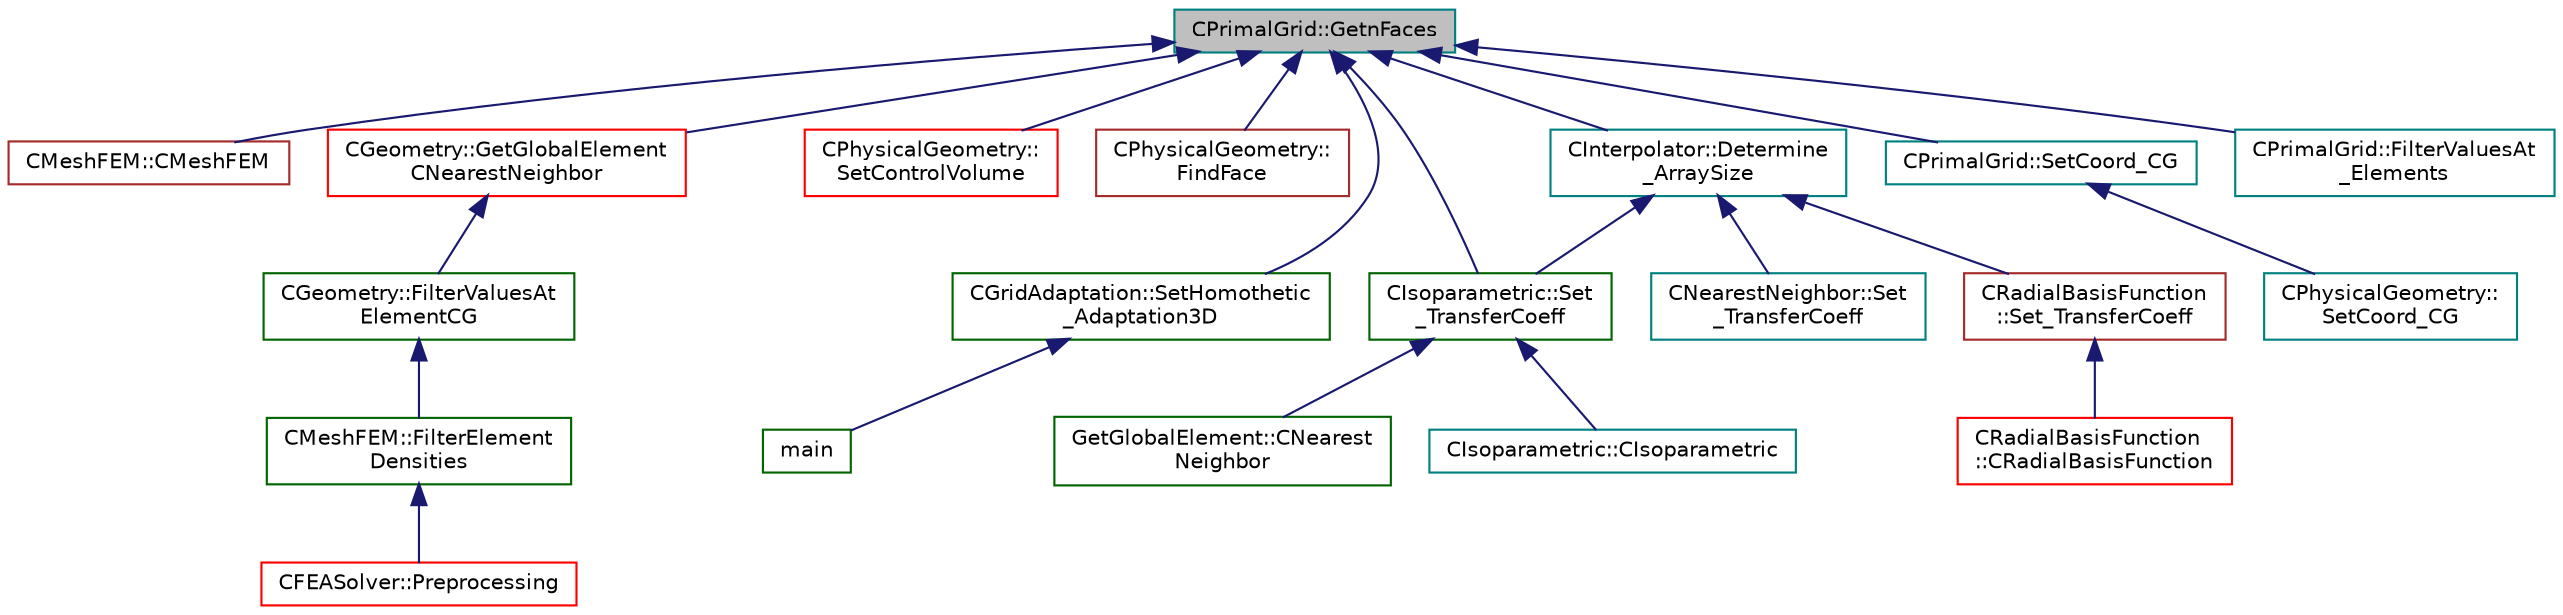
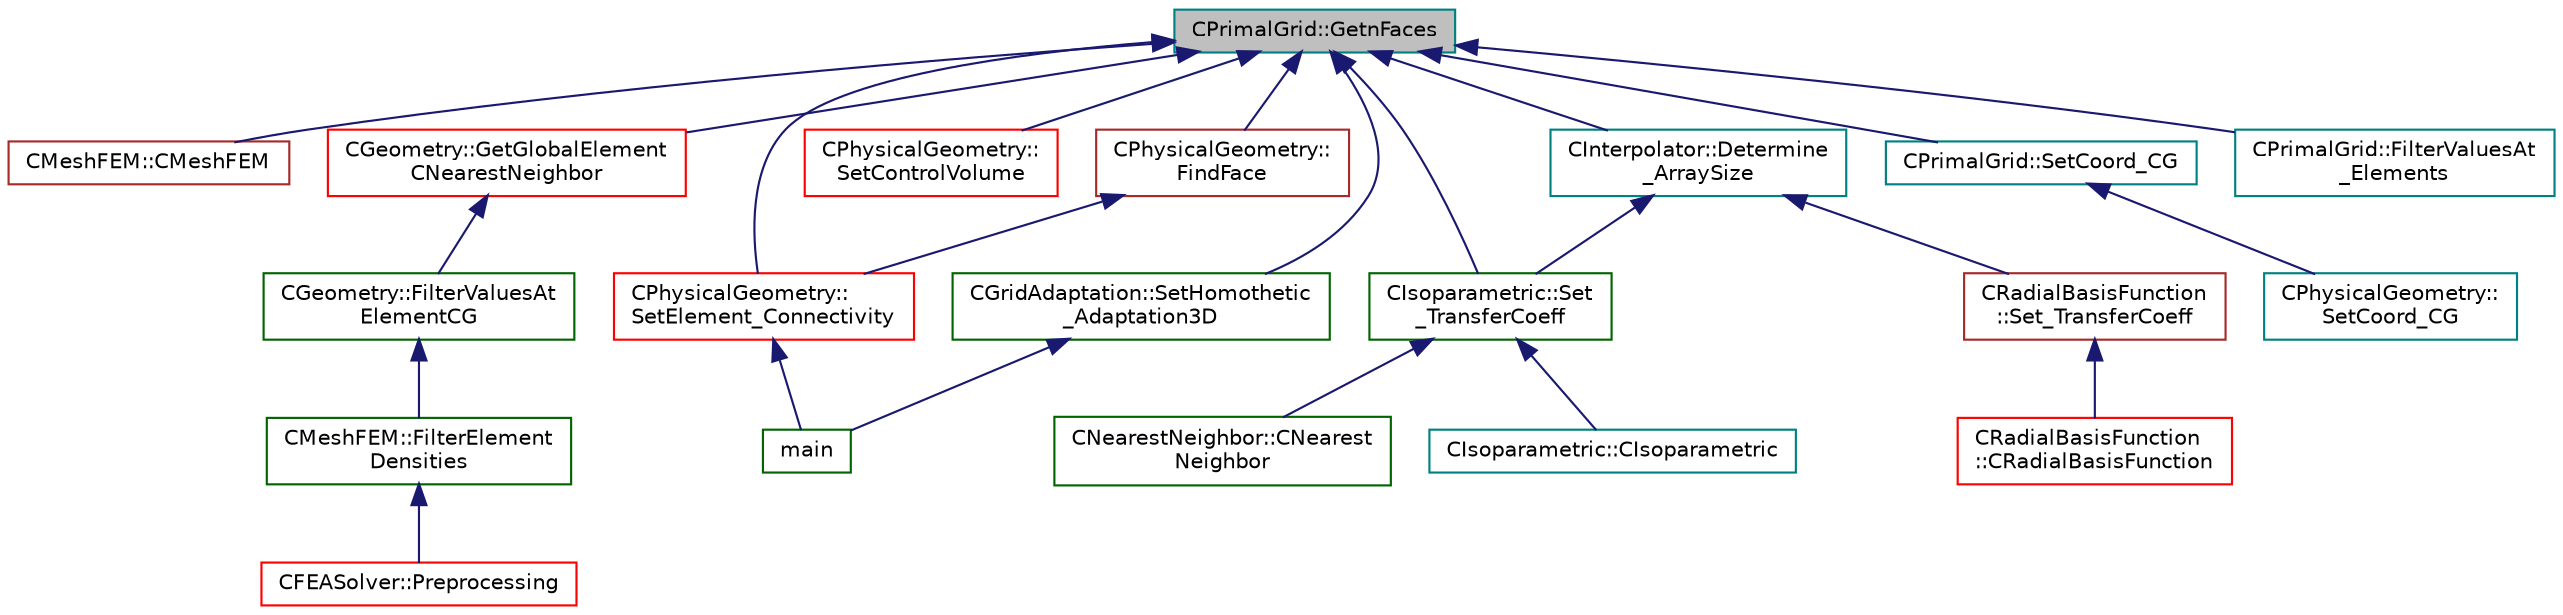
node "CPhysicalGeometry:: SetElement_Connectivity": added
node "CNearestNeighbor::Set _TransferCoeff": removed
node "GetGlobalElement::CNearest Neighbor": label "GetGlobalElement::CNearest Neighbor" -> "CNearestNeighbor::CNearest Neighbor"
